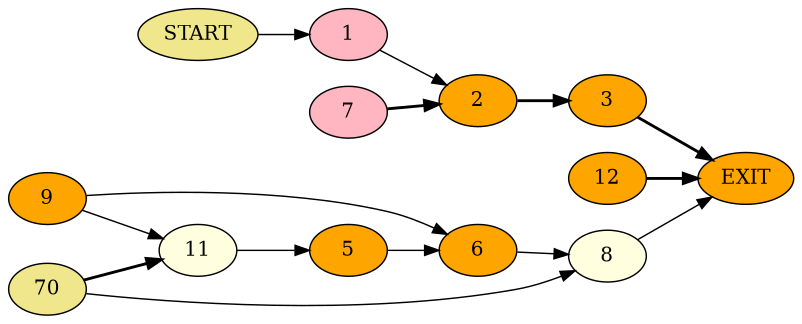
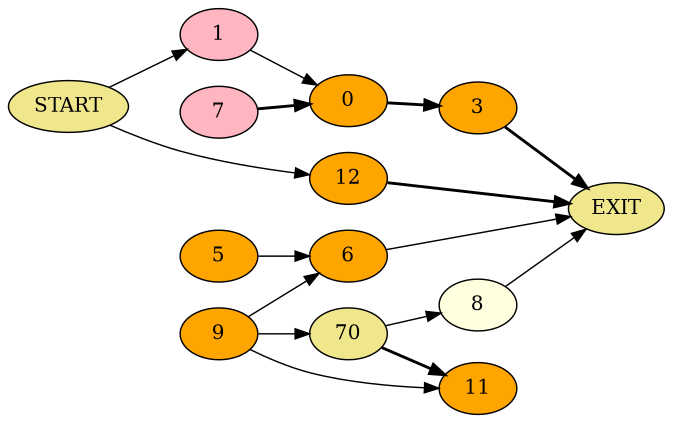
node "2": label "2" -> "0"
edge "START" -> "12": added
node "EXIT": fillcolor orange -> khaki
node "11": fillcolor lightyellow -> orange
edge "11" -> "5": removed
edge "6" -> "8": now "6" -> "EXIT"
edge "9" -> "70": added
